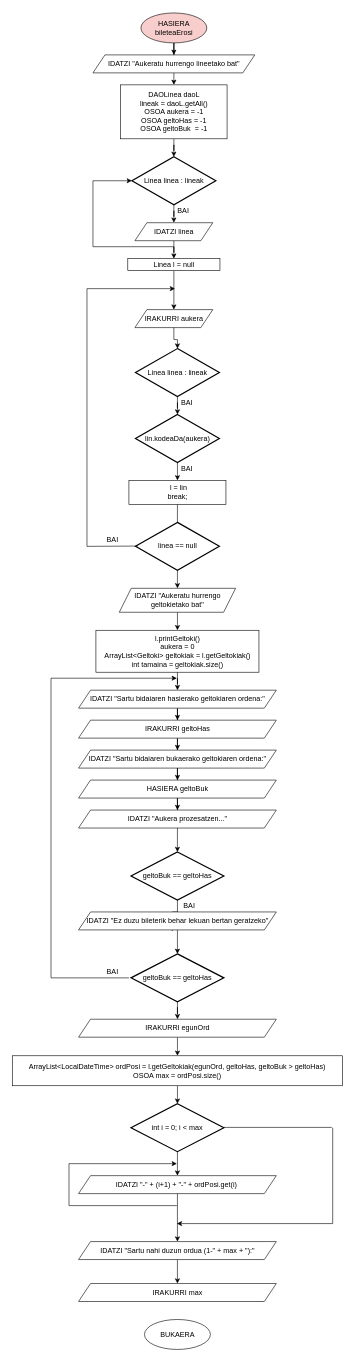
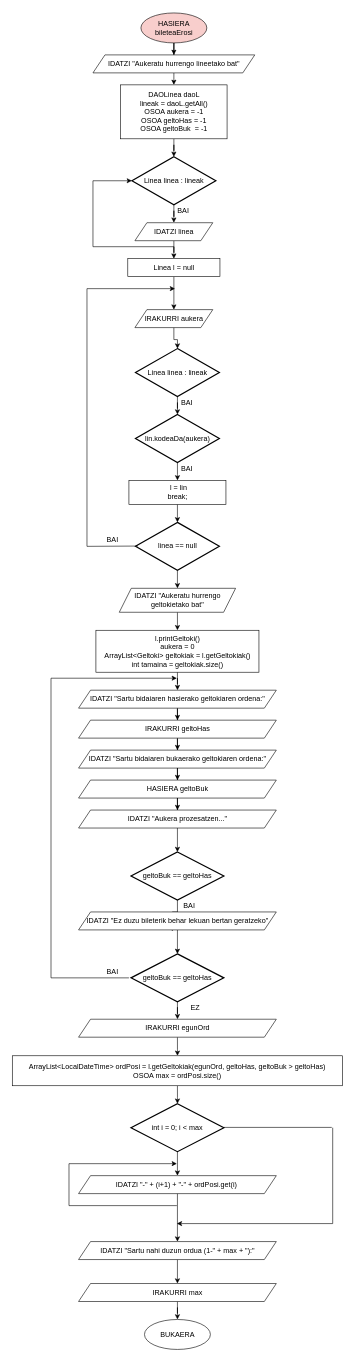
node "Linea l = null": size 92x12 -> 92x18
edge "l = lin break;" -- "linea == null": arrowhead none -> classic
node "EZ": added
edge "IRAKURRI max" -> "BUKAERA": added
